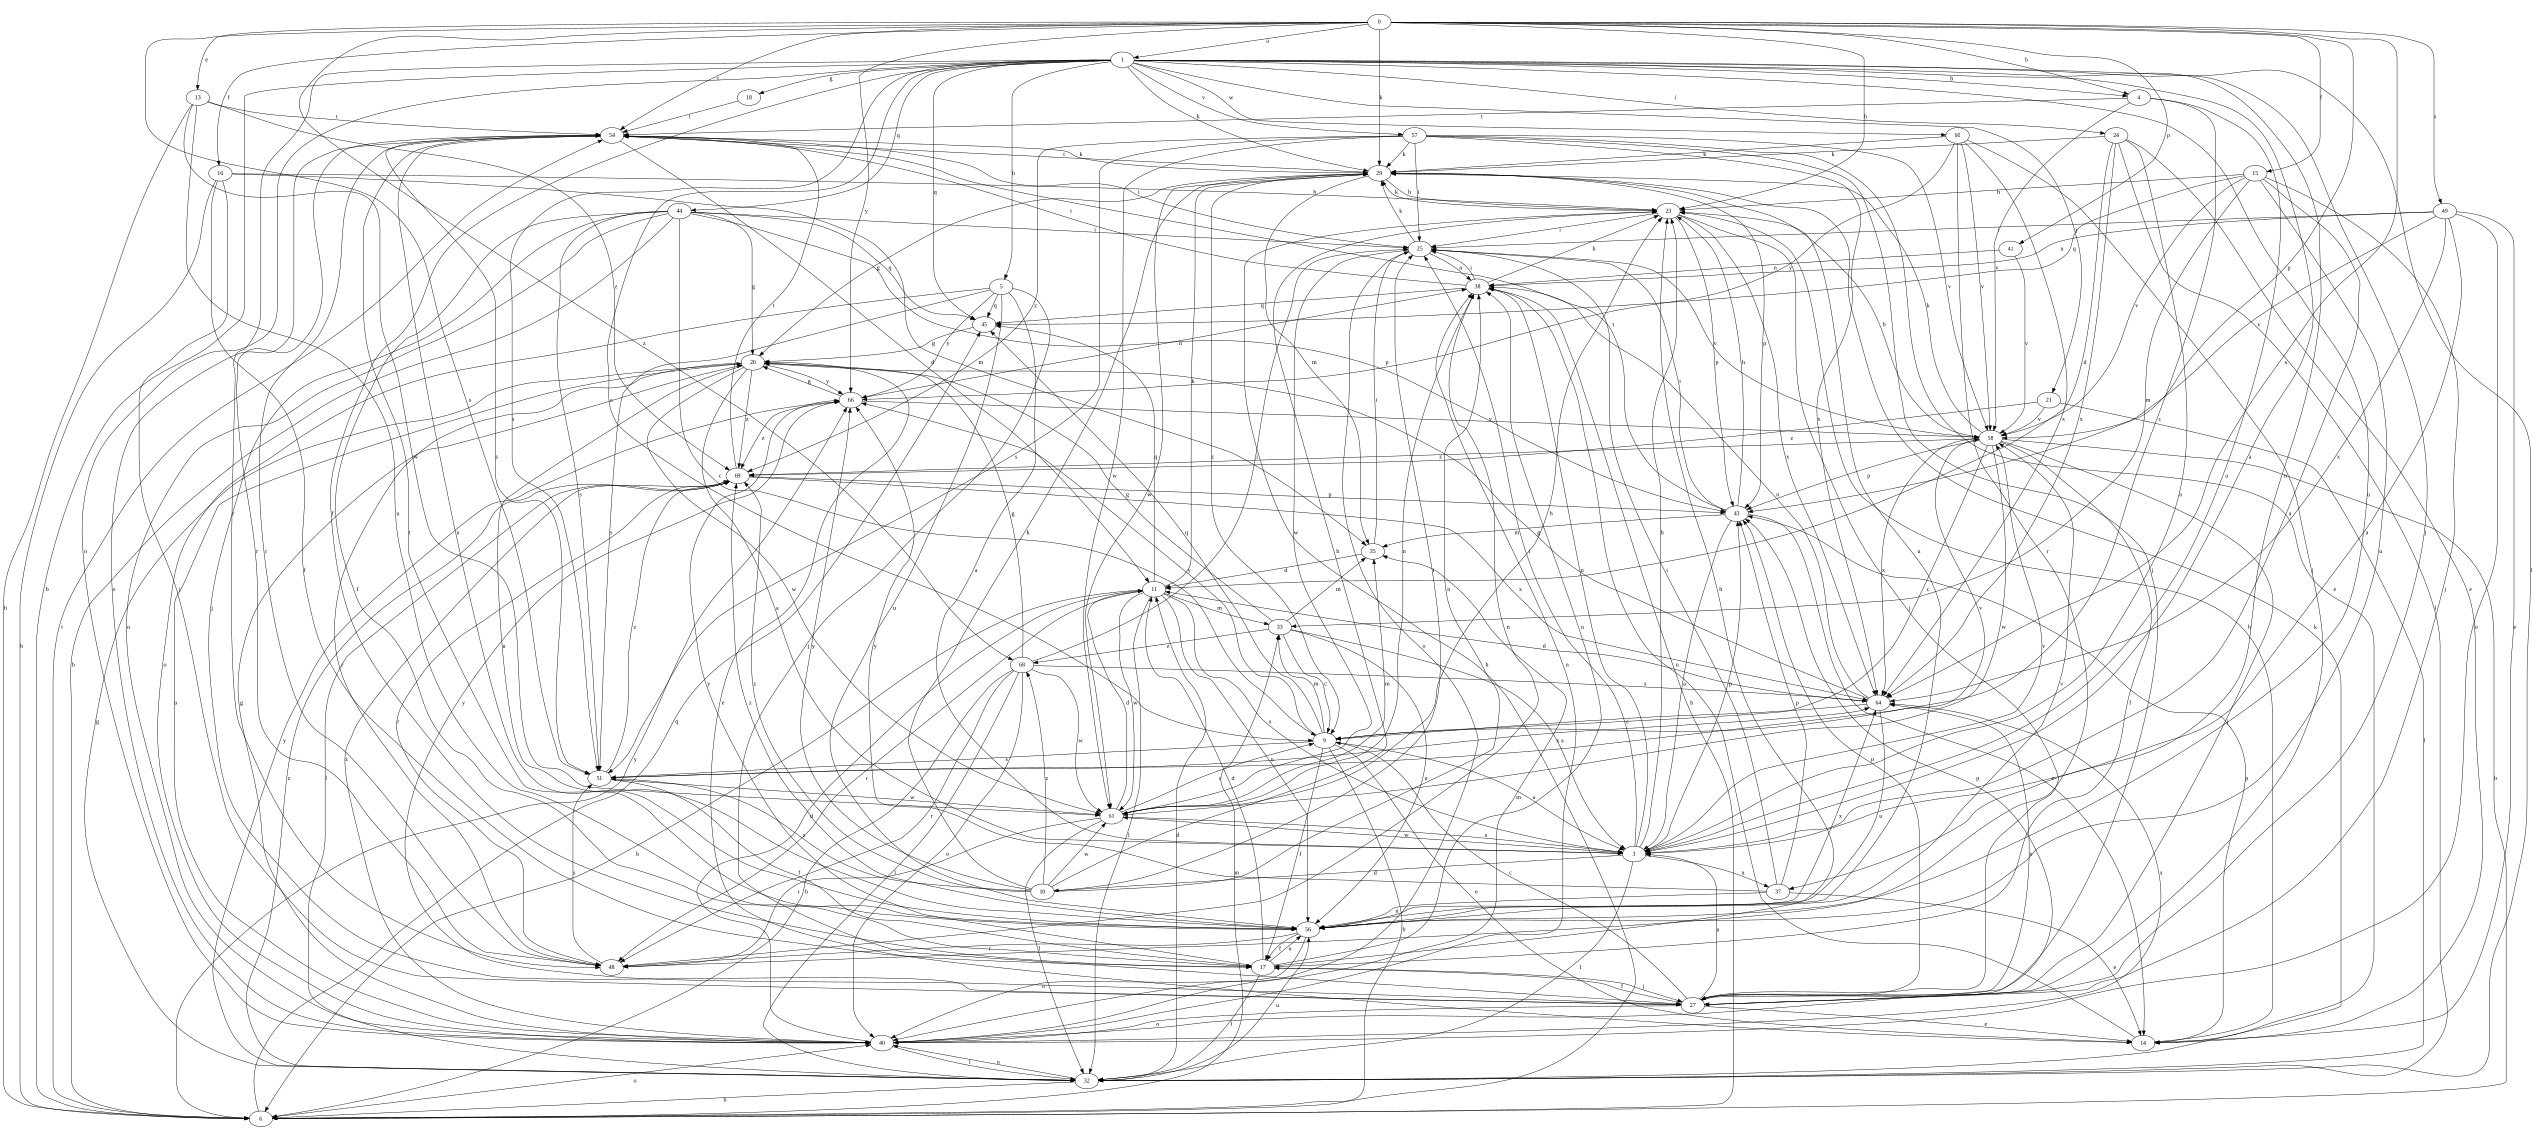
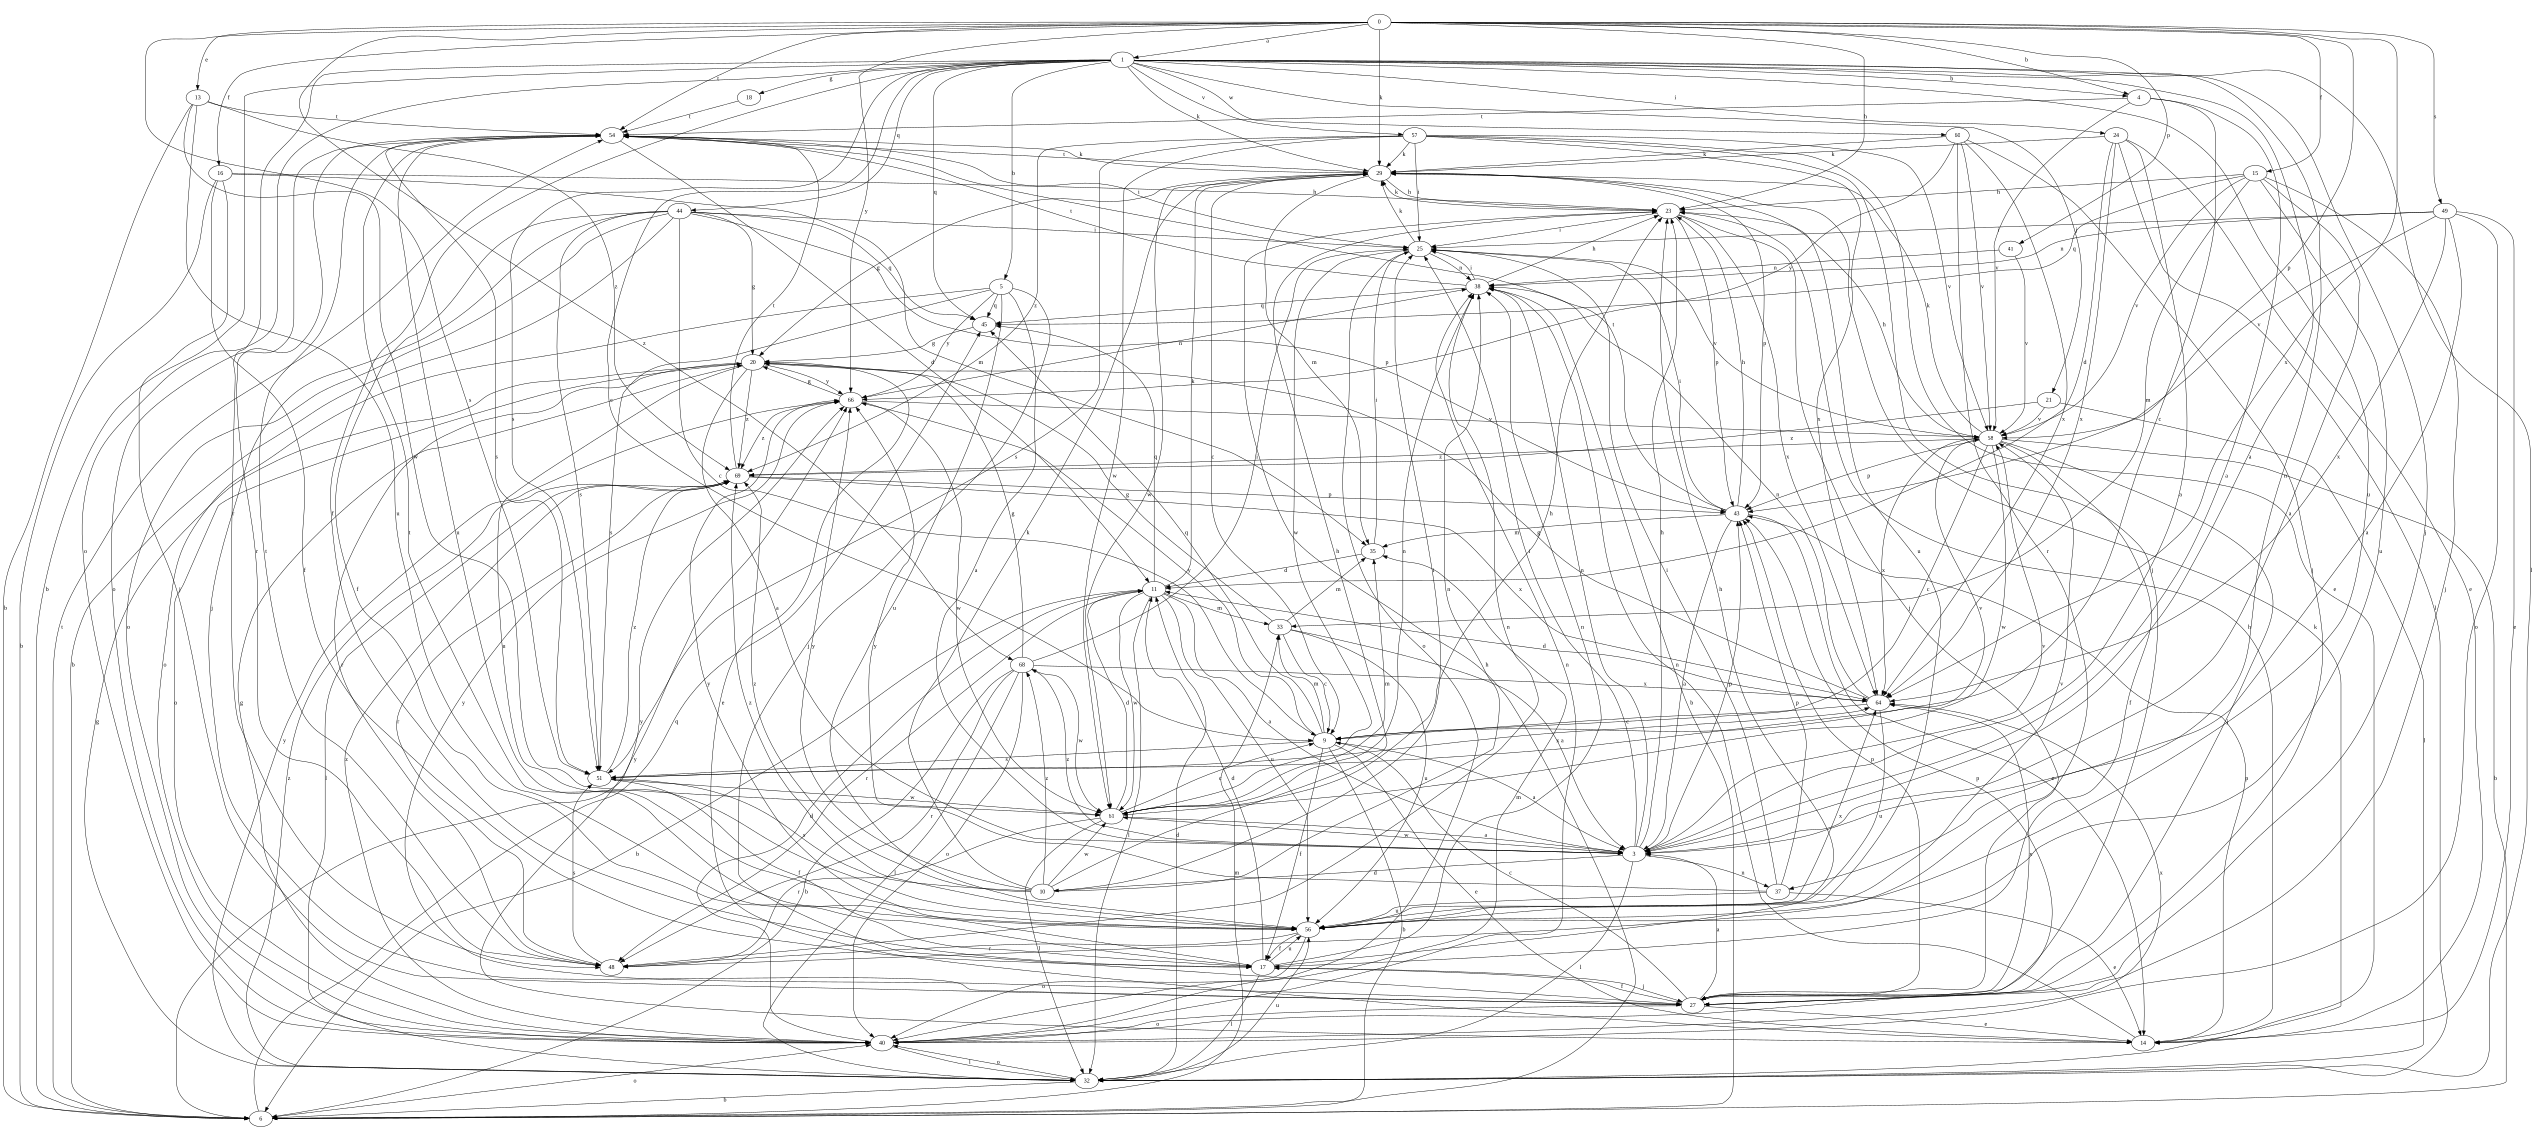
edge "20" -> "61": now "66" -> "61"
edge "33" -> "68": now "3" -> "68"
edge "14" -> "66": added, label "y"
